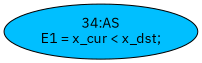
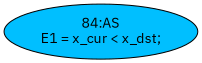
node "34:AS E1 = x_cur < x_dst;": label "34:AS E1 = x_cur < x_dst;" -> "84:AS E1 = x_cur < x_dst;"
